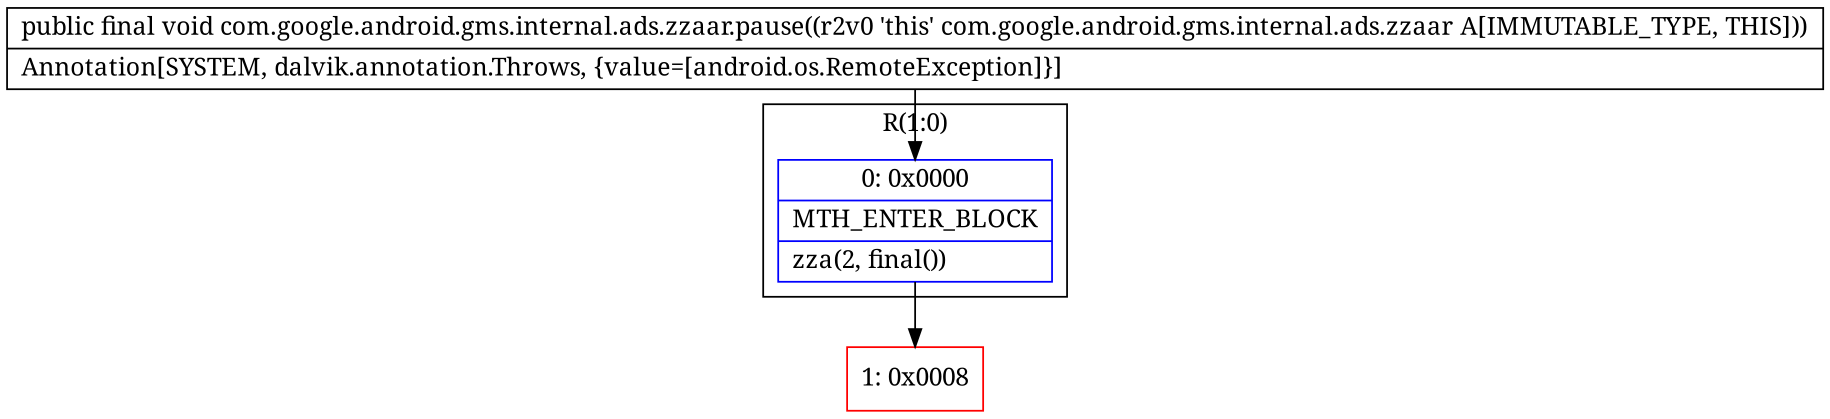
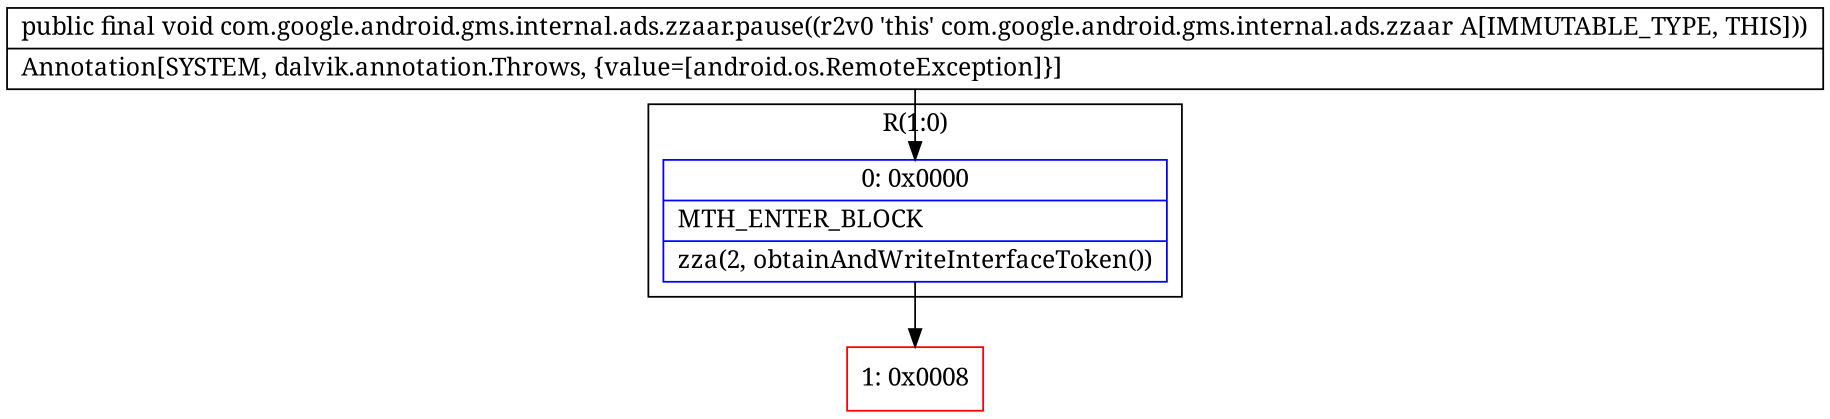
node "0: 0x0000": text "zza(2, final())" -> "zza(2, obtainAndWriteInterfaceToken())"
